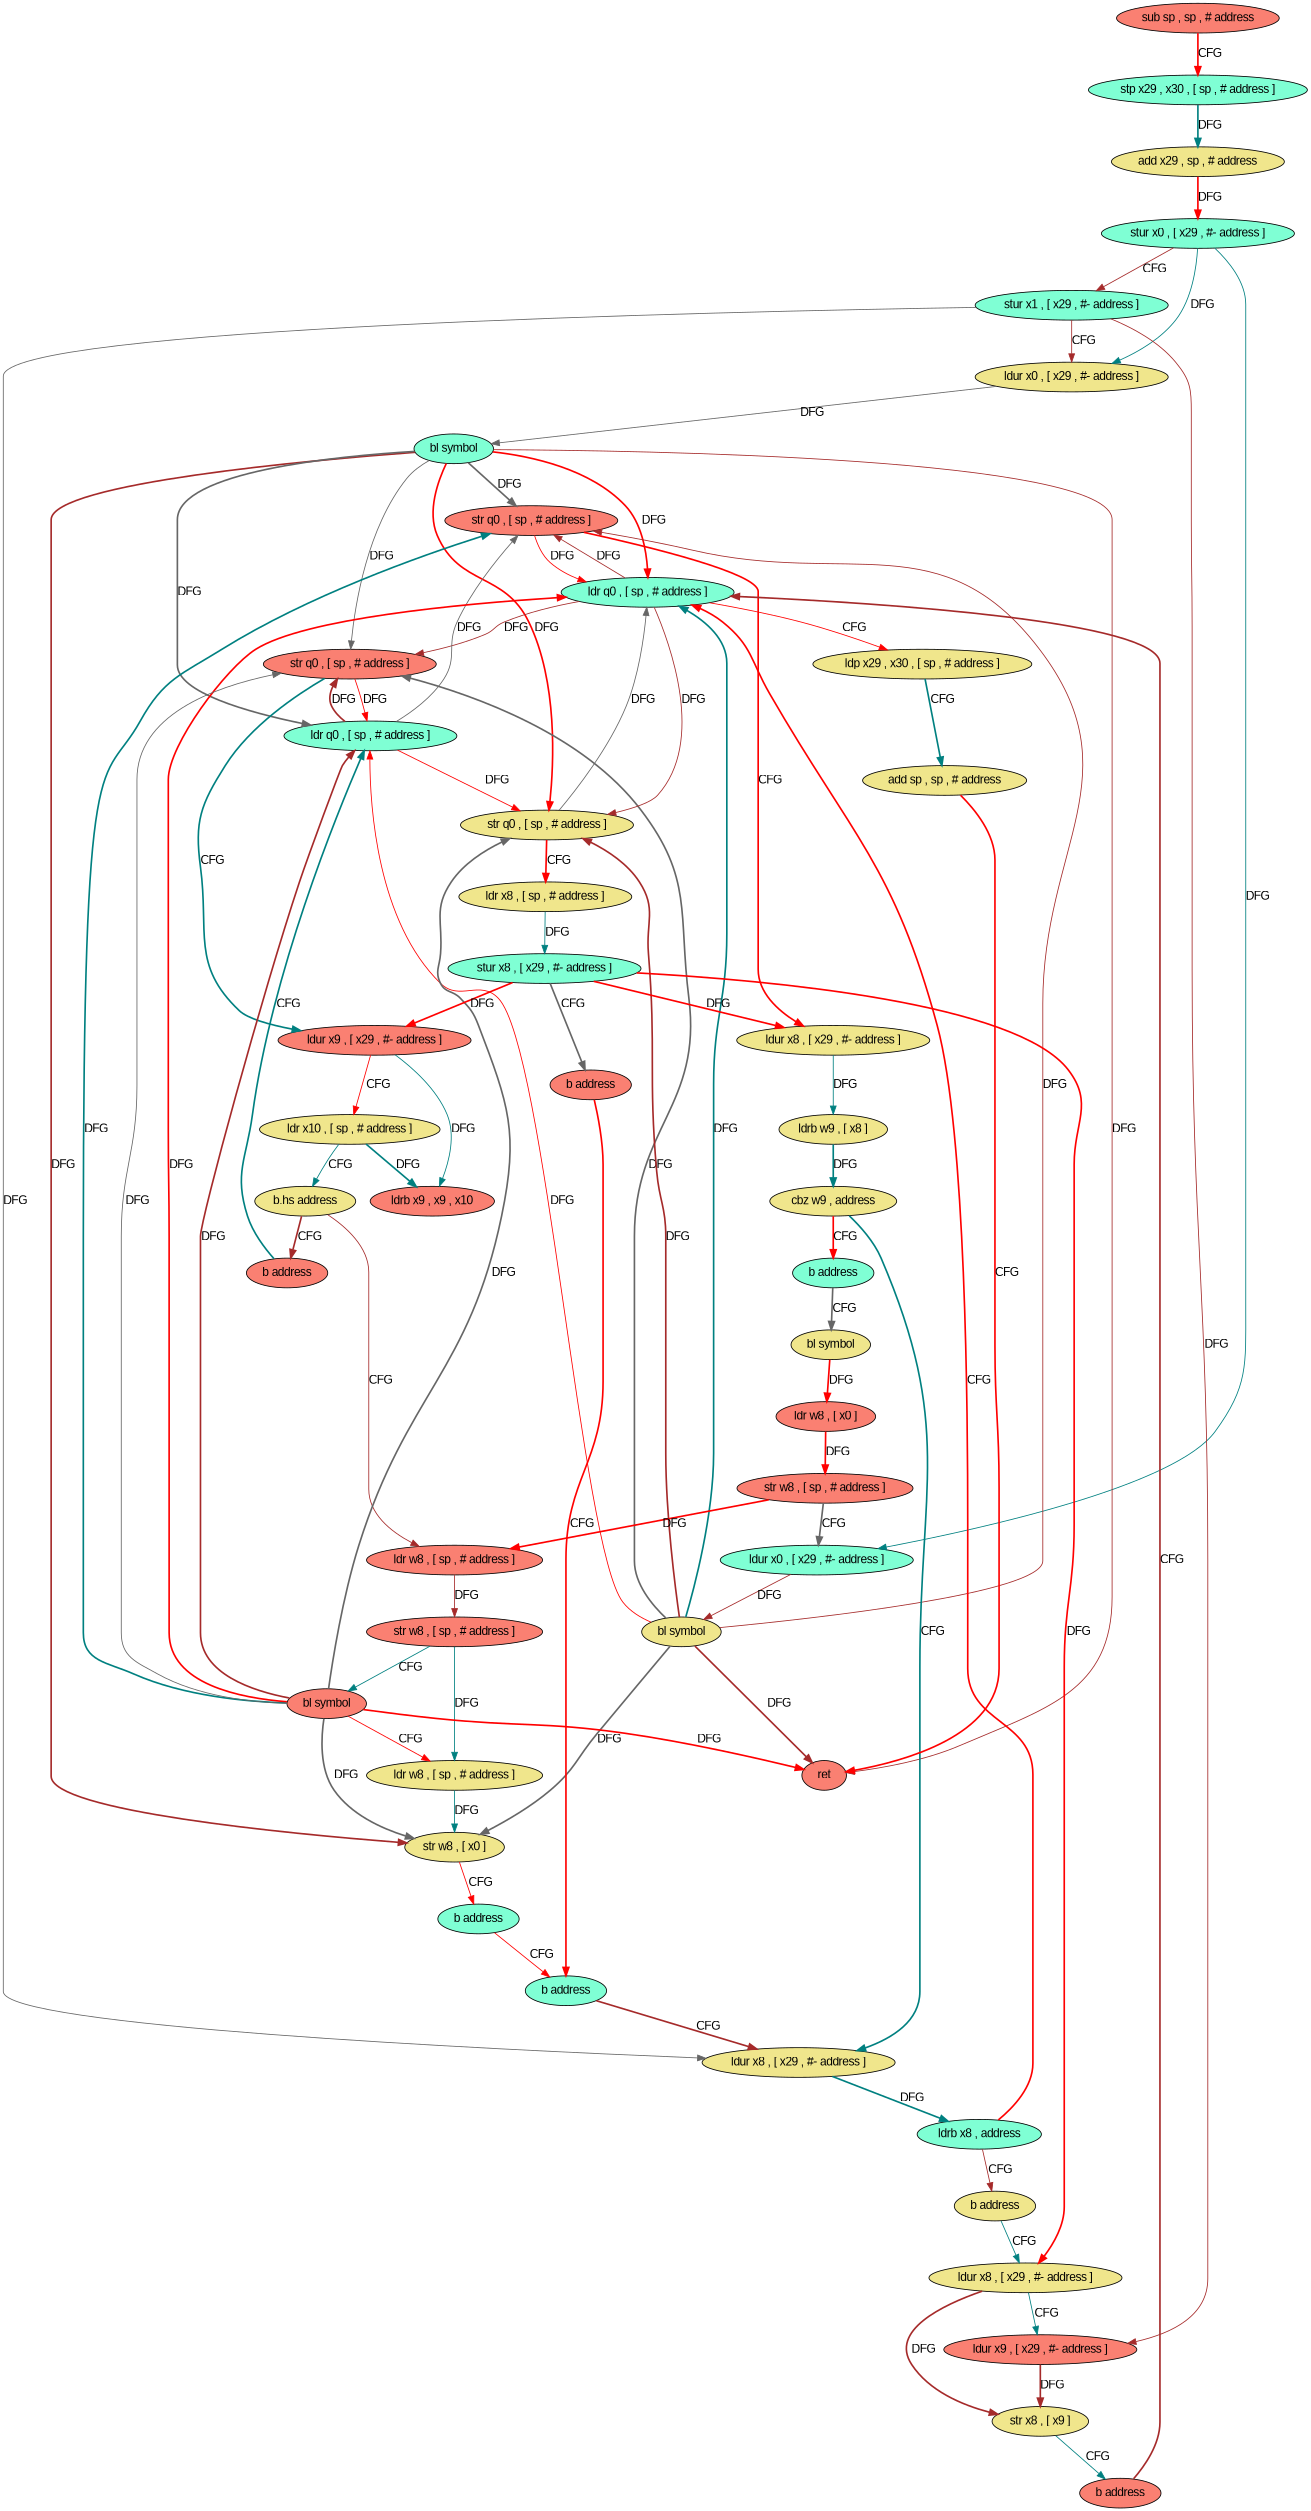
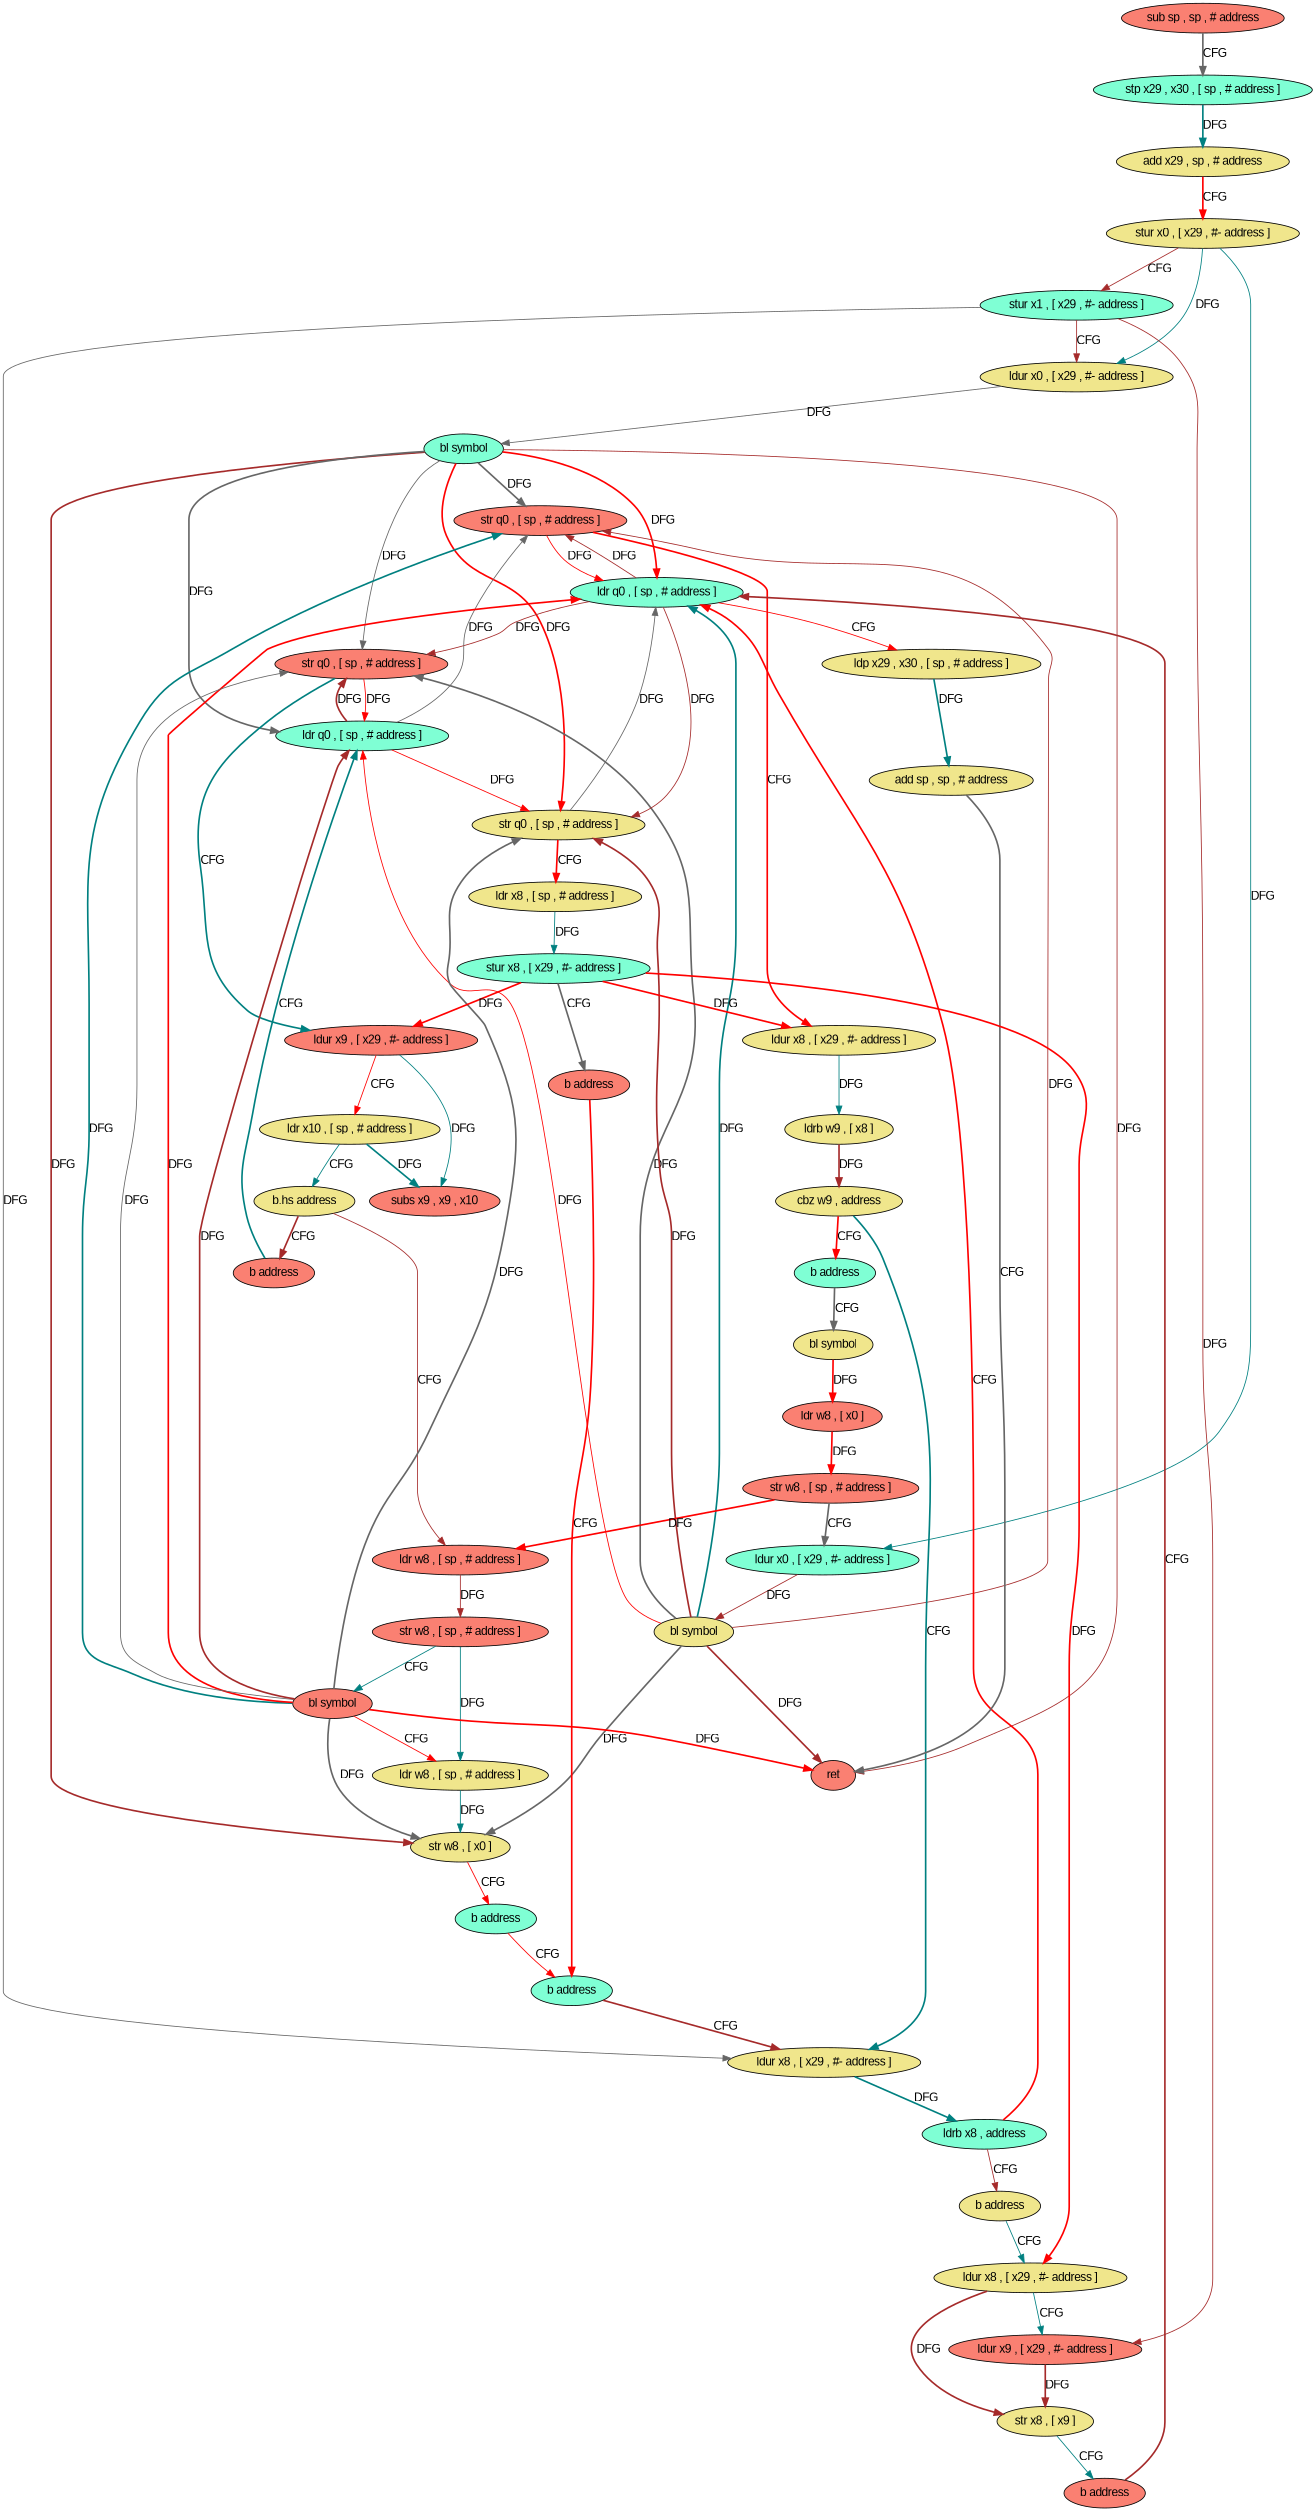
edge "sub sp , sp , # address" -> "stp x29 , x30 , [ sp , # address ]": color red -> gray40
edge "add x29 , sp , # address" -> "stur x0 , [ x29 , #- address ]": label "DFG" -> "CFG"
node "stur x0 , [ x29 , #- address ]": fillcolor aquamarine -> khaki
edge "ldp x29 , x30 , [ sp , # address ]" -> "add sp , sp , # address": label "CFG" -> "DFG"
edge "ldrb w9 , [ x8 ]" -> "cbz w9 , address": color teal -> brown
node "ldrb x9 , x9 , x10": label "ldrb x9 , x9 , x10" -> "subs x9 , x9 , x10"
edge "add sp , sp , # address" -> "ret": color red -> gray40
